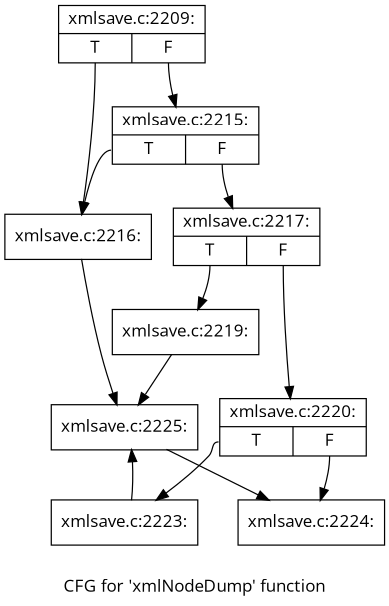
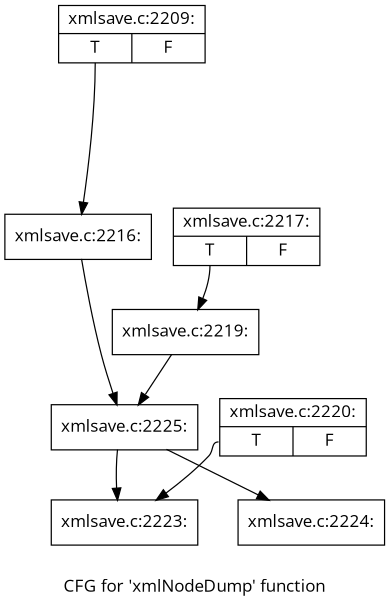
node "xmlsave.c:2215:": removed
edge "xmlsave.c:2217:" -> "xmlsave.c:2220:": removed
edge "xmlsave.c:2220:" -> "xmlsave.c:2224:": removed
edge "xmlsave.c:2223:" -> "xmlsave.c:2225:": reversed
